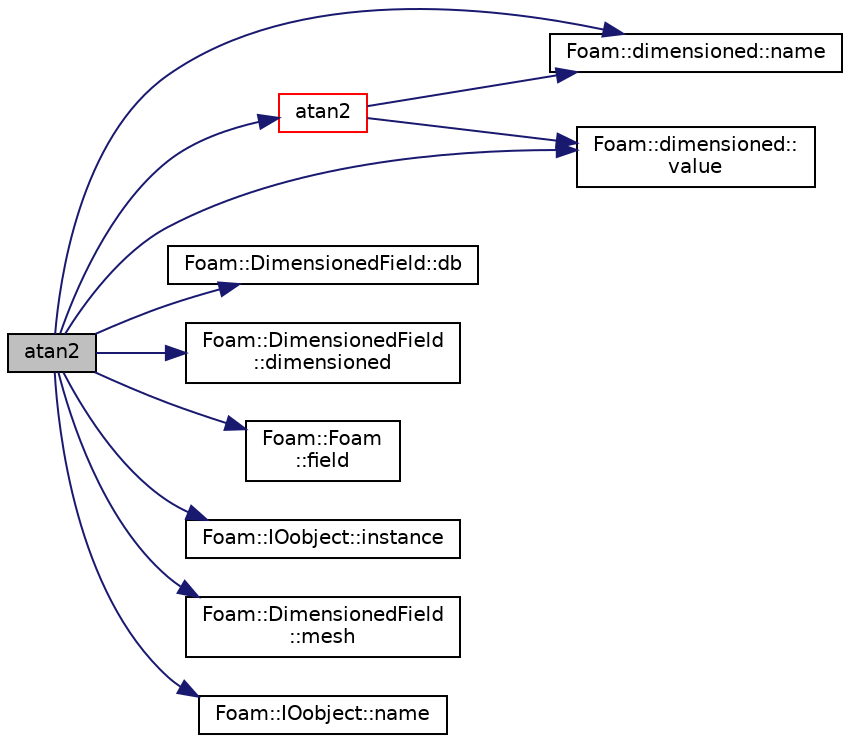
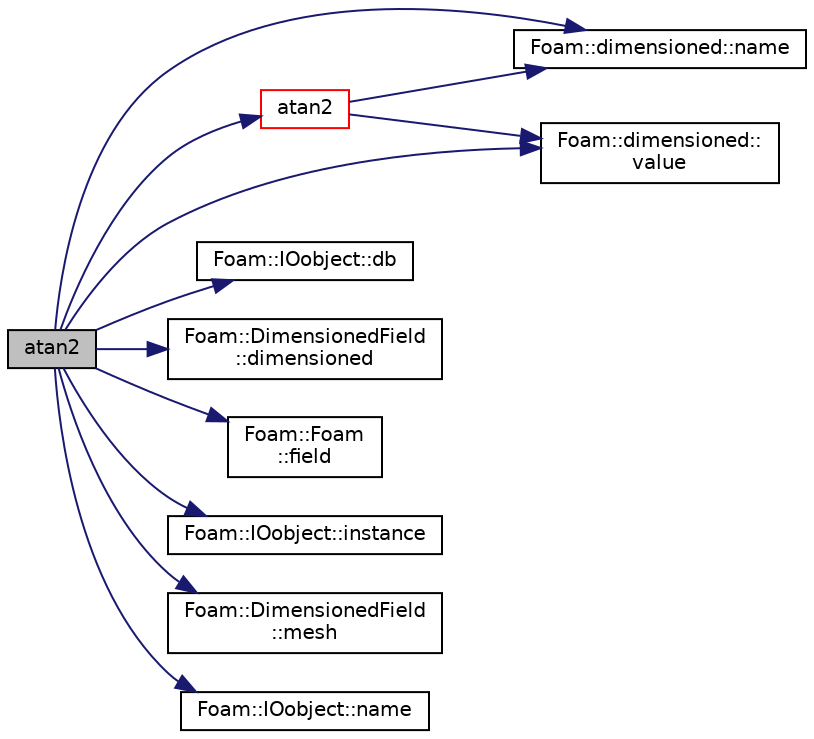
node "Foam::DimensionedField::db": label "Foam::DimensionedField::db" -> "Foam::IOobject::db"
